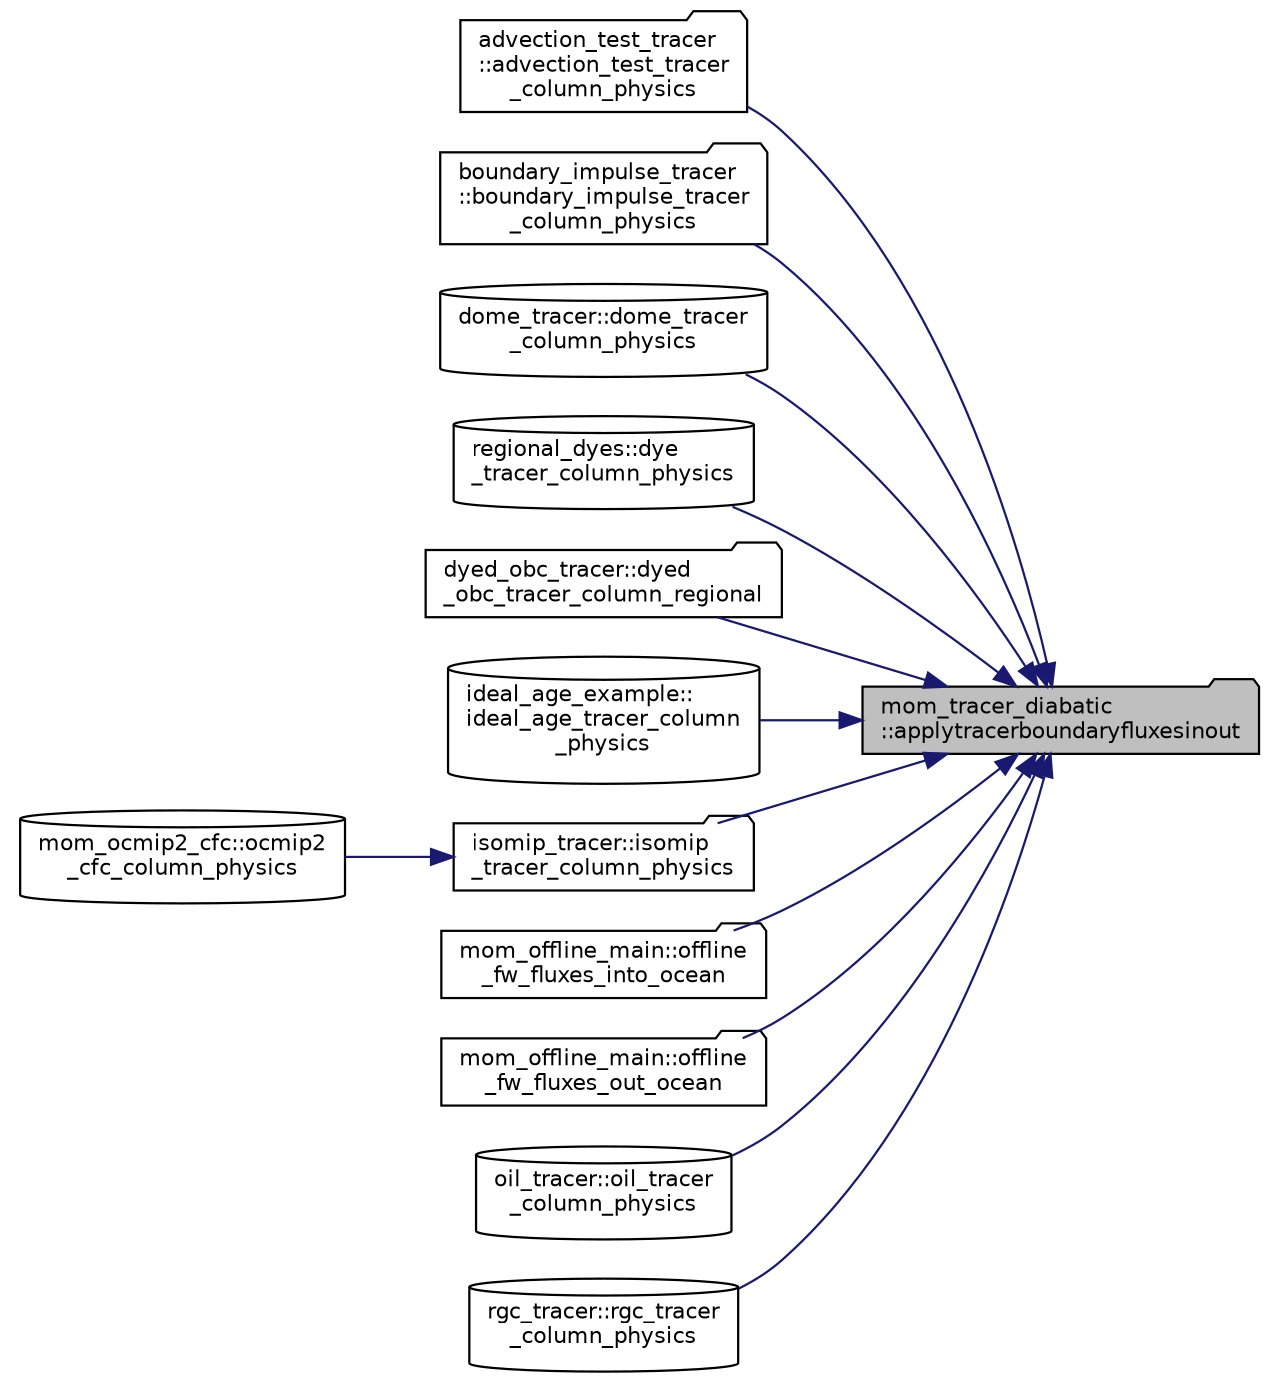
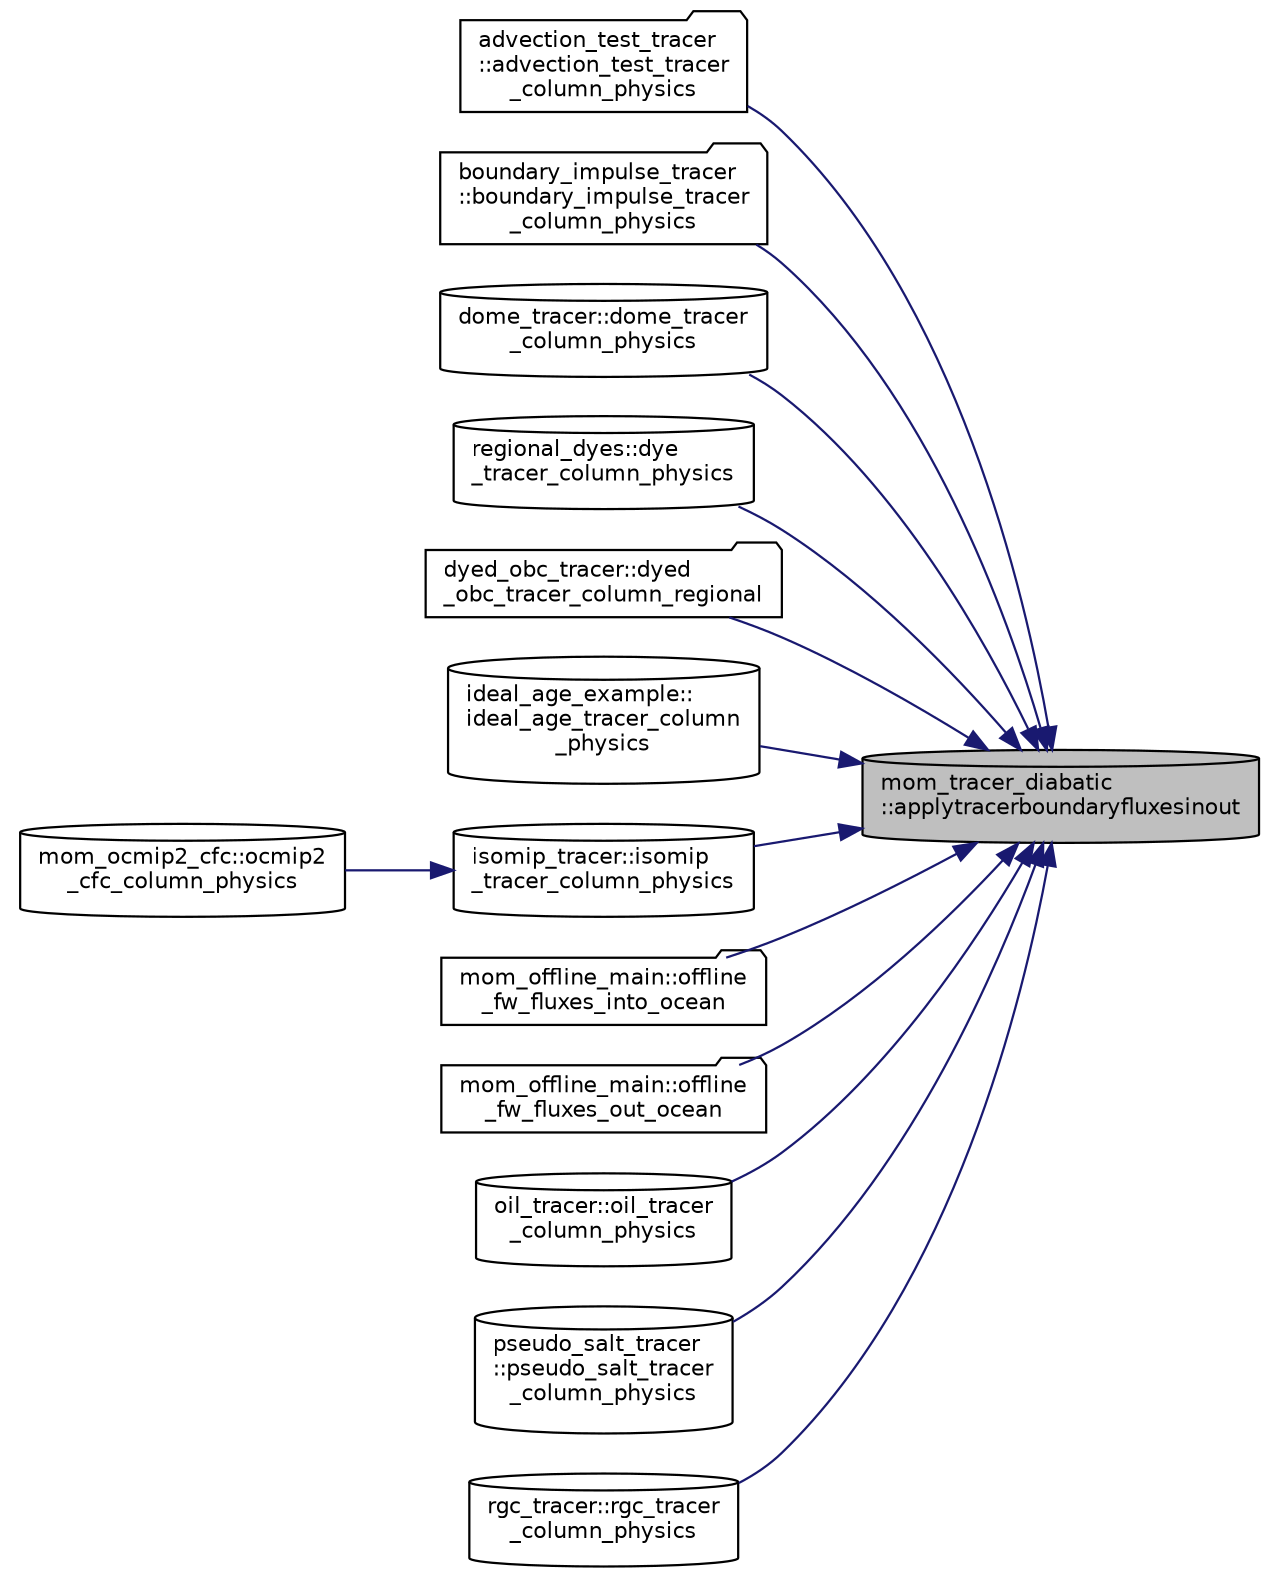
node "mom_tracer_diabatic ::applytracerboundaryfluxesinout": shape folder -> cylinder
node "isomip_tracer::isomip _tracer_column_physics": shape folder -> cylinder
node "pseudo_salt_tracer ::pseudo_salt_tracer _column_physics": added
